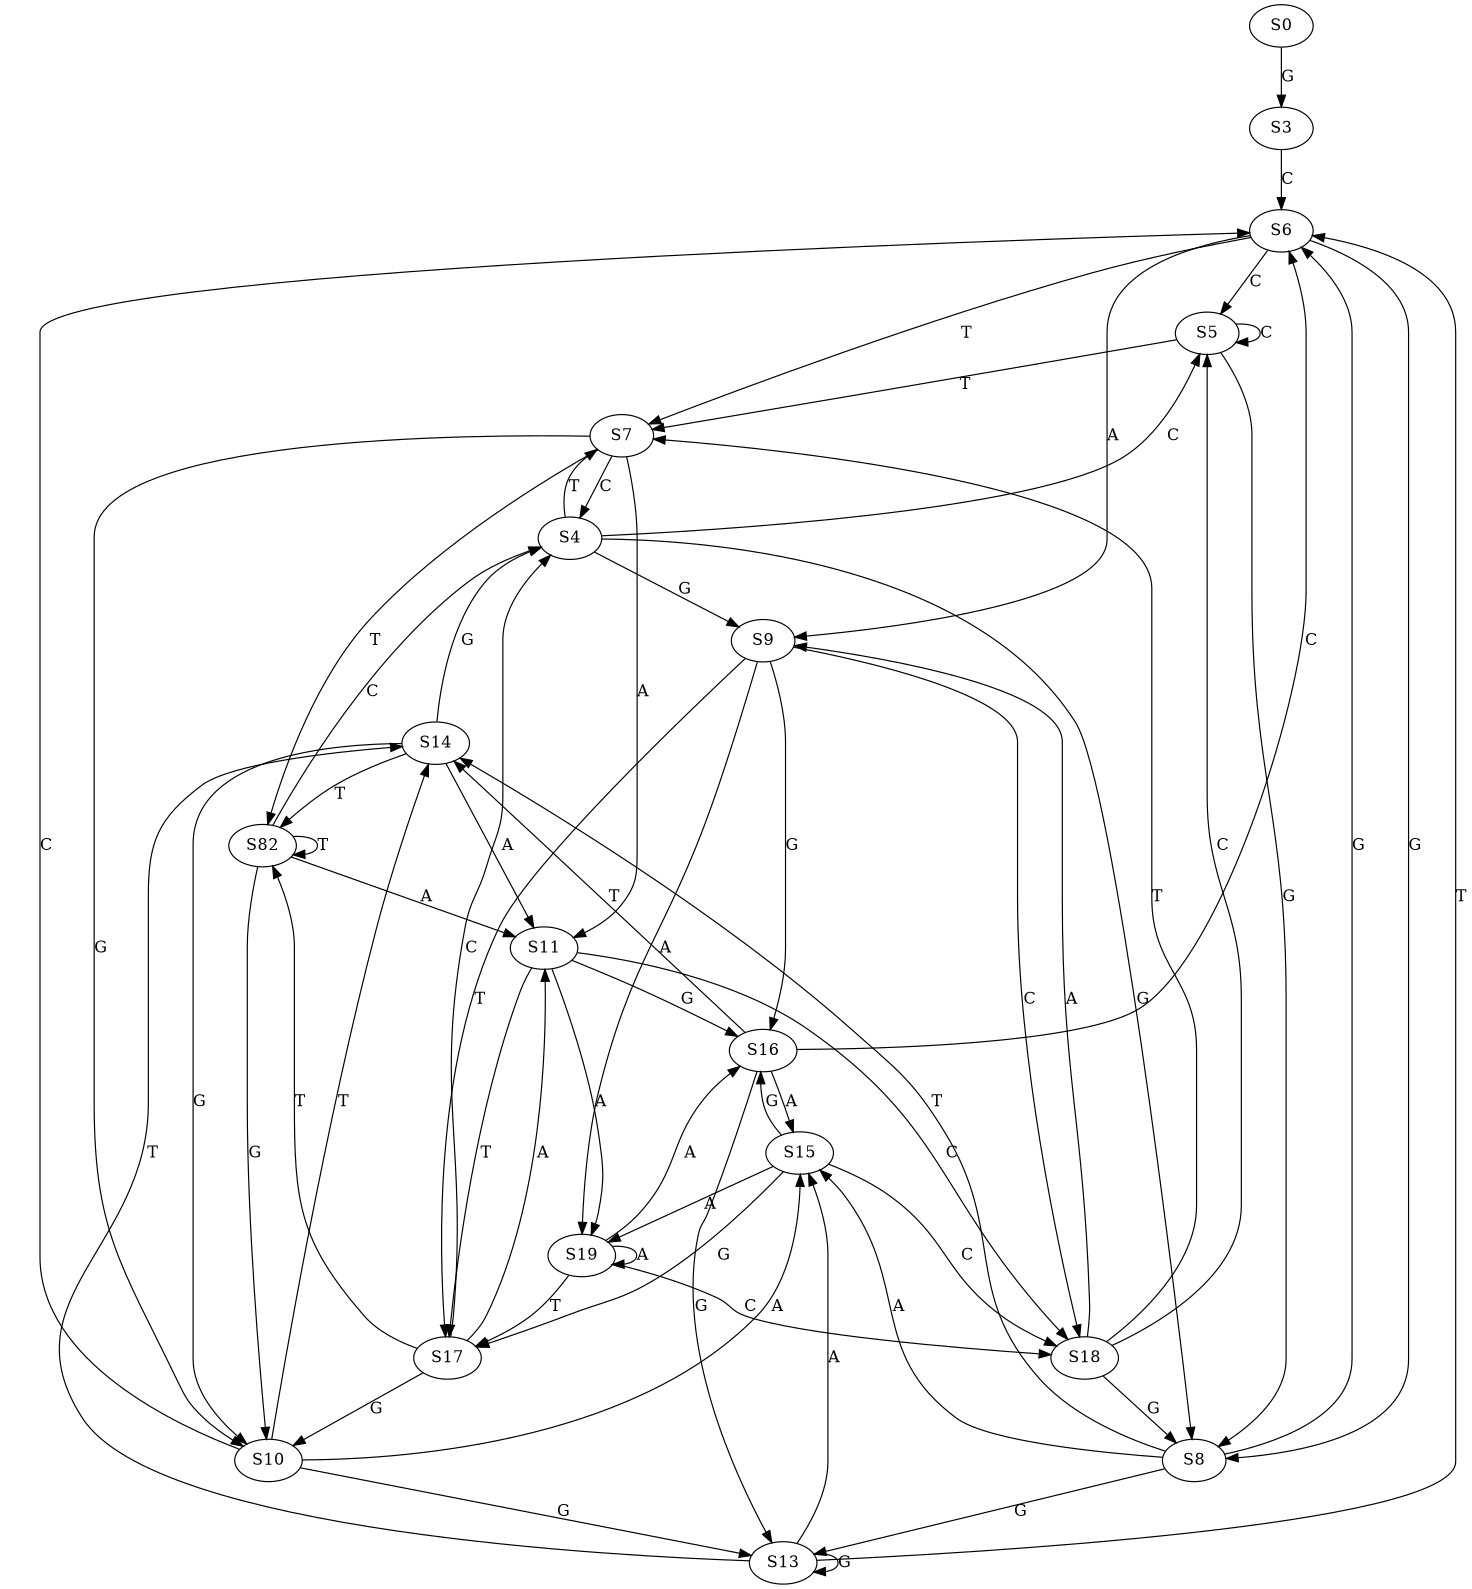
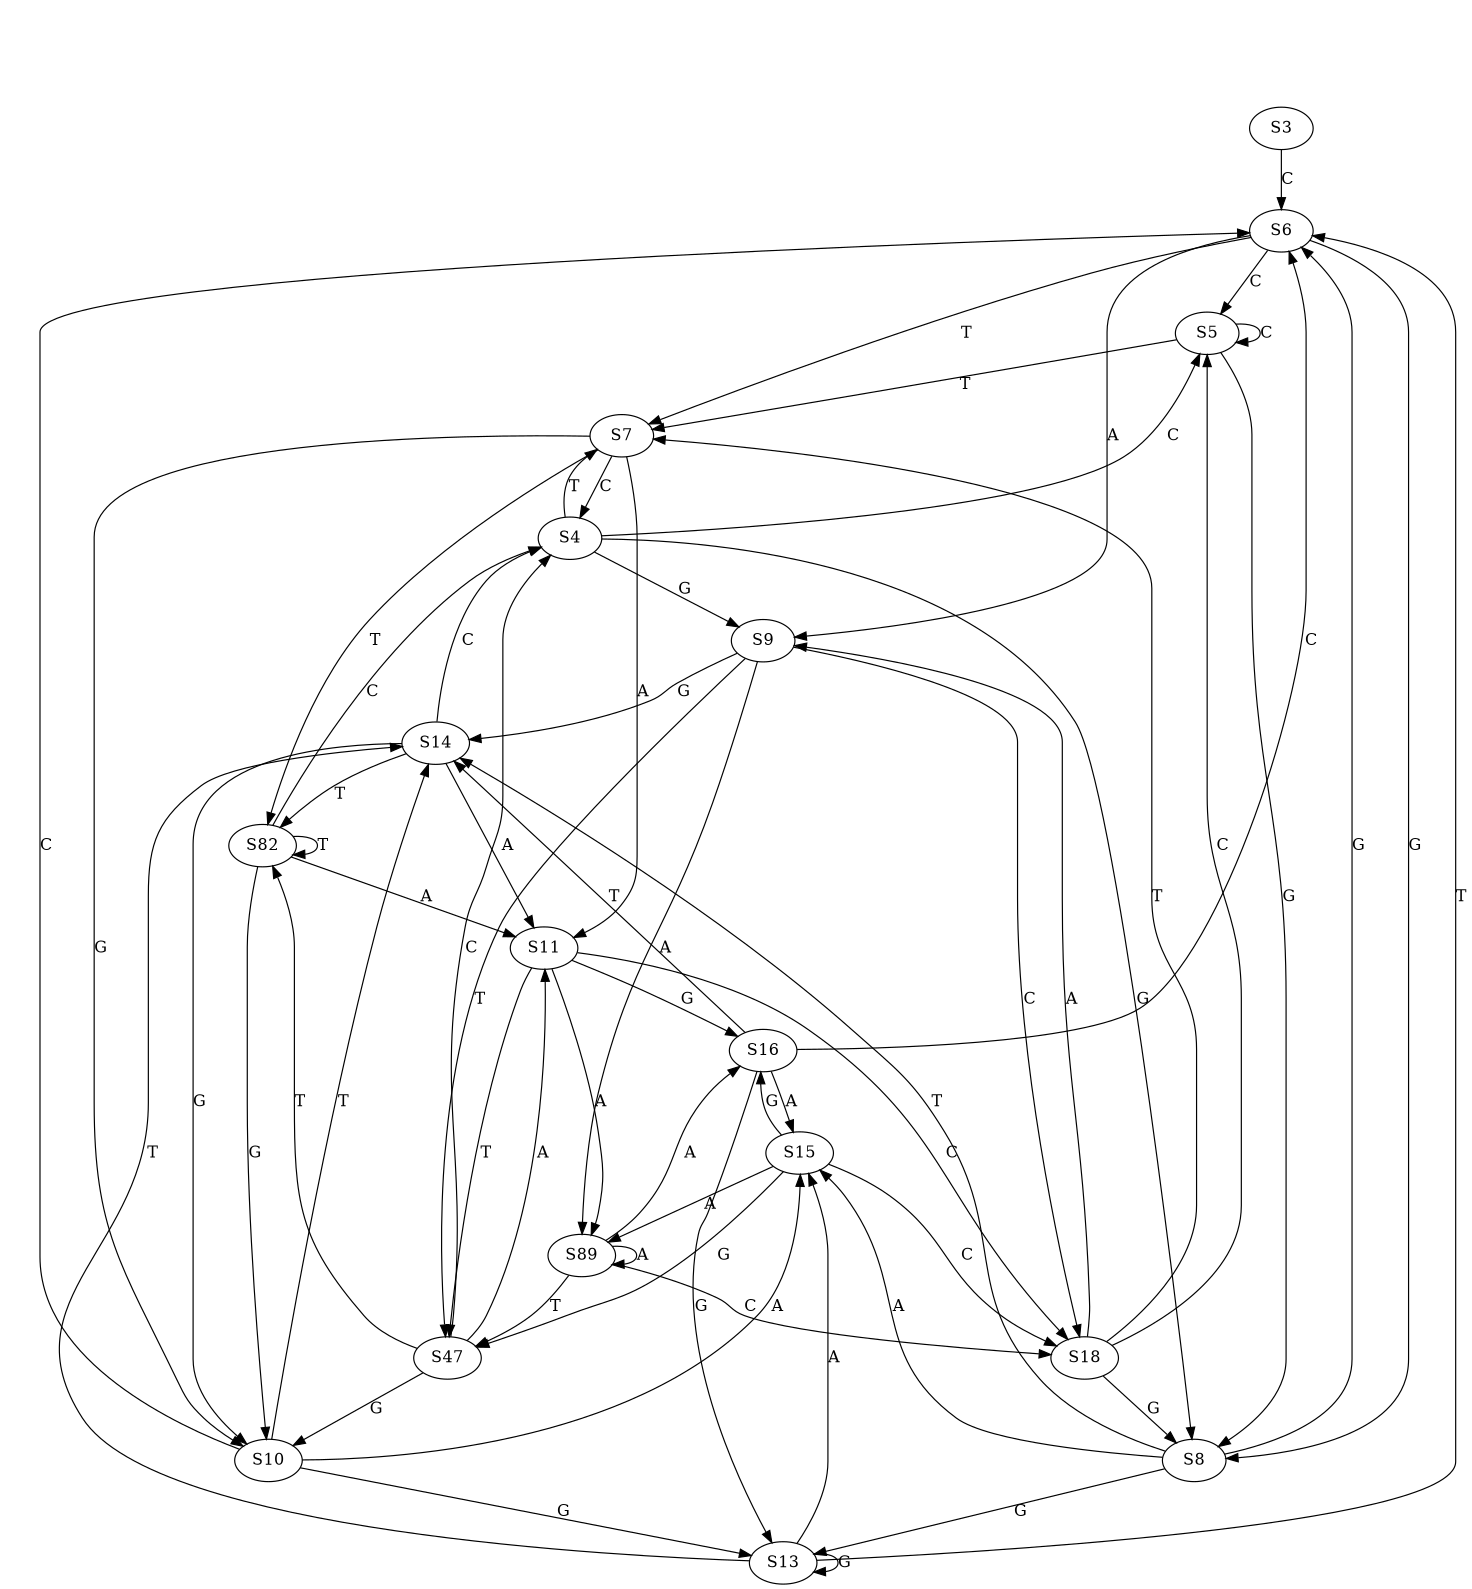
node "S0": removed
edge "S14" -> "S4": label "G" -> "C"
edge "S9" -> "S16": now "S9" -> "S14"
node "S19": label "S19" -> "S89"
node "S17": label "S17" -> "S47"
